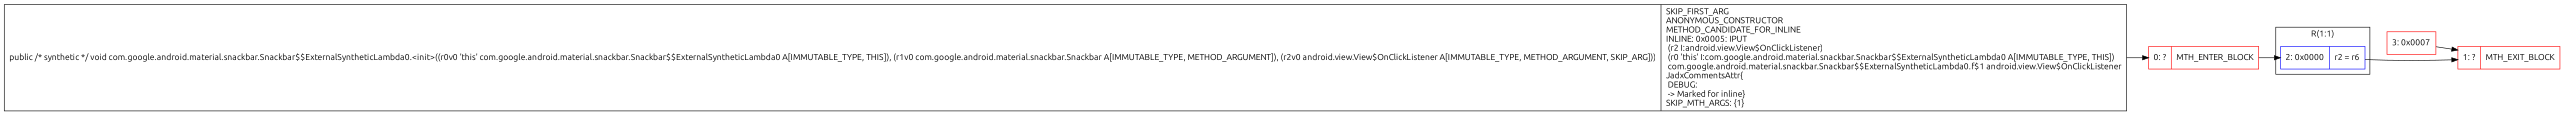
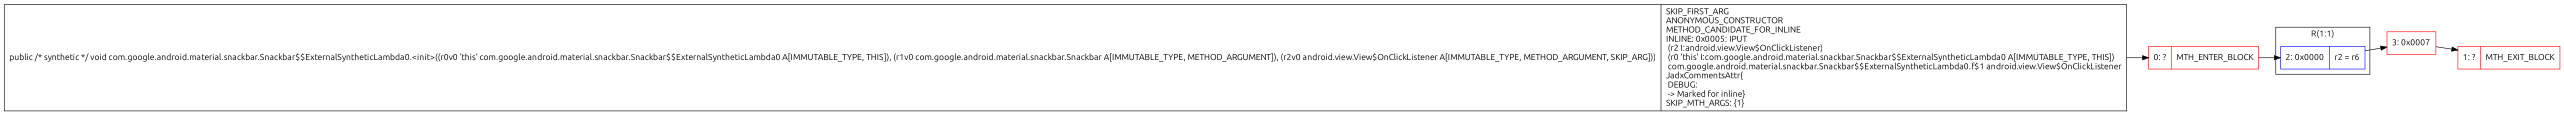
edge "2: 0x0000" -> "1: ?": now "2: 0x0000" -> "3: 0x0007"
